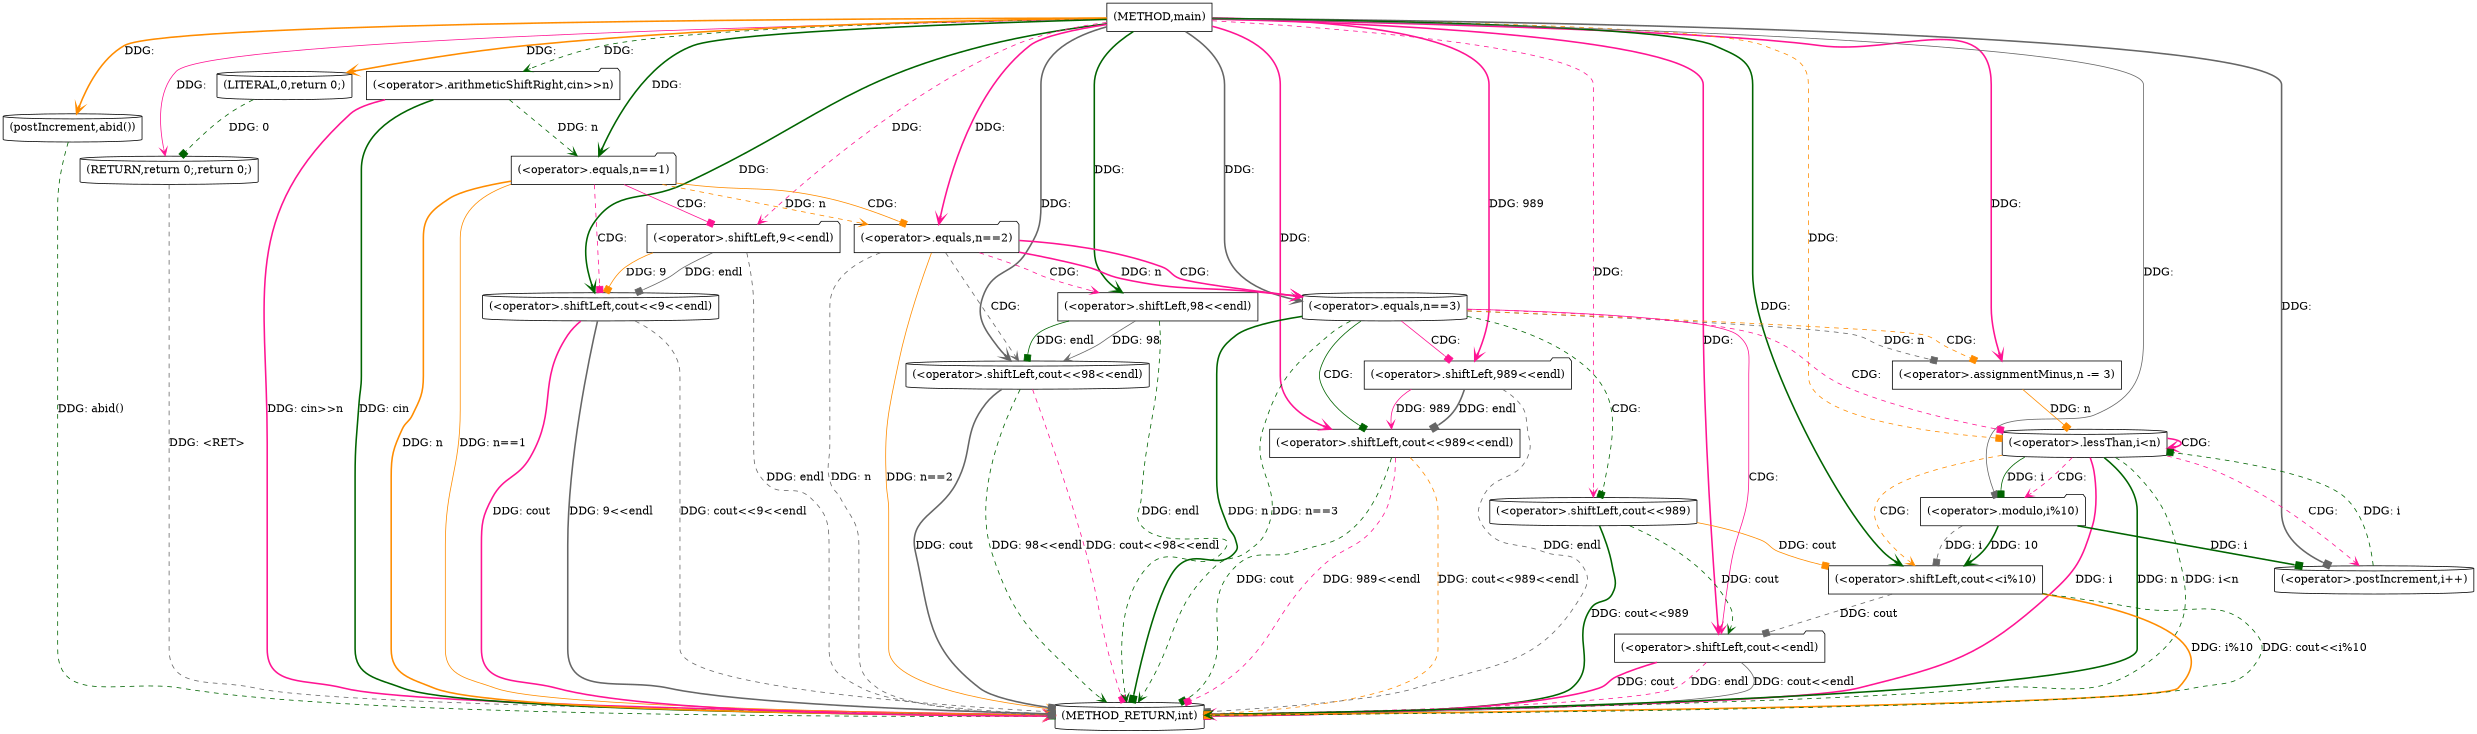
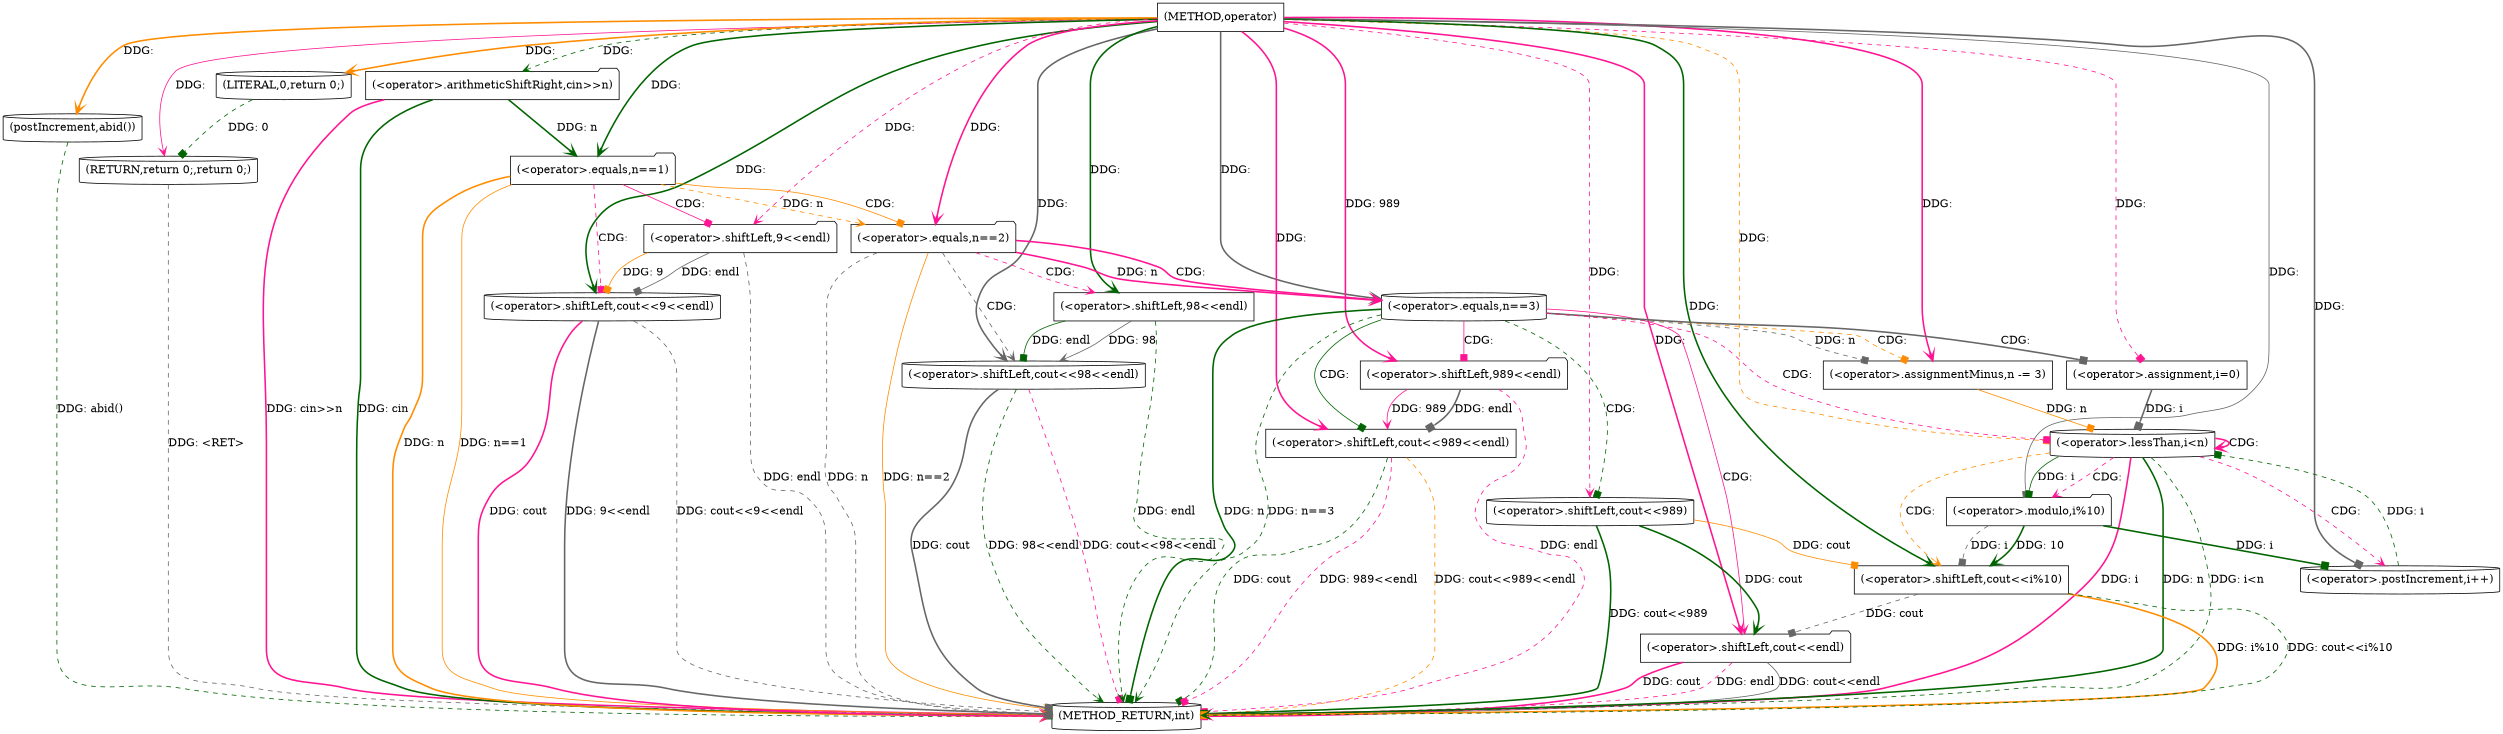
node "(METHOD,main)": label "(METHOD,main)" -> "(METHOD,operator)"
edge "(<operator>.arithmeticShiftRight,cin>>n)" -> "(<operator>.equals,n==1)": style dashed -> bold
node "(<operator>.assignment,i=0)": added
edge "(<operator>.shiftLeft,cout<<989)" -> "(<operator>.shiftLeft,cout<<endl)": style dashed -> bold
edge "(<operator>.shiftLeft,989<<endl)" -> "(METHOD_RETURN,int)": color gray40 -> deeppink
